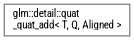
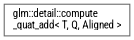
node "glm::detail::quat _quat_add< T, Q, Aligned >": label "glm::detail::quat _quat_add< T, Q, Aligned >" -> "glm::detail::compute _quat_add< T, Q, Aligned >"
